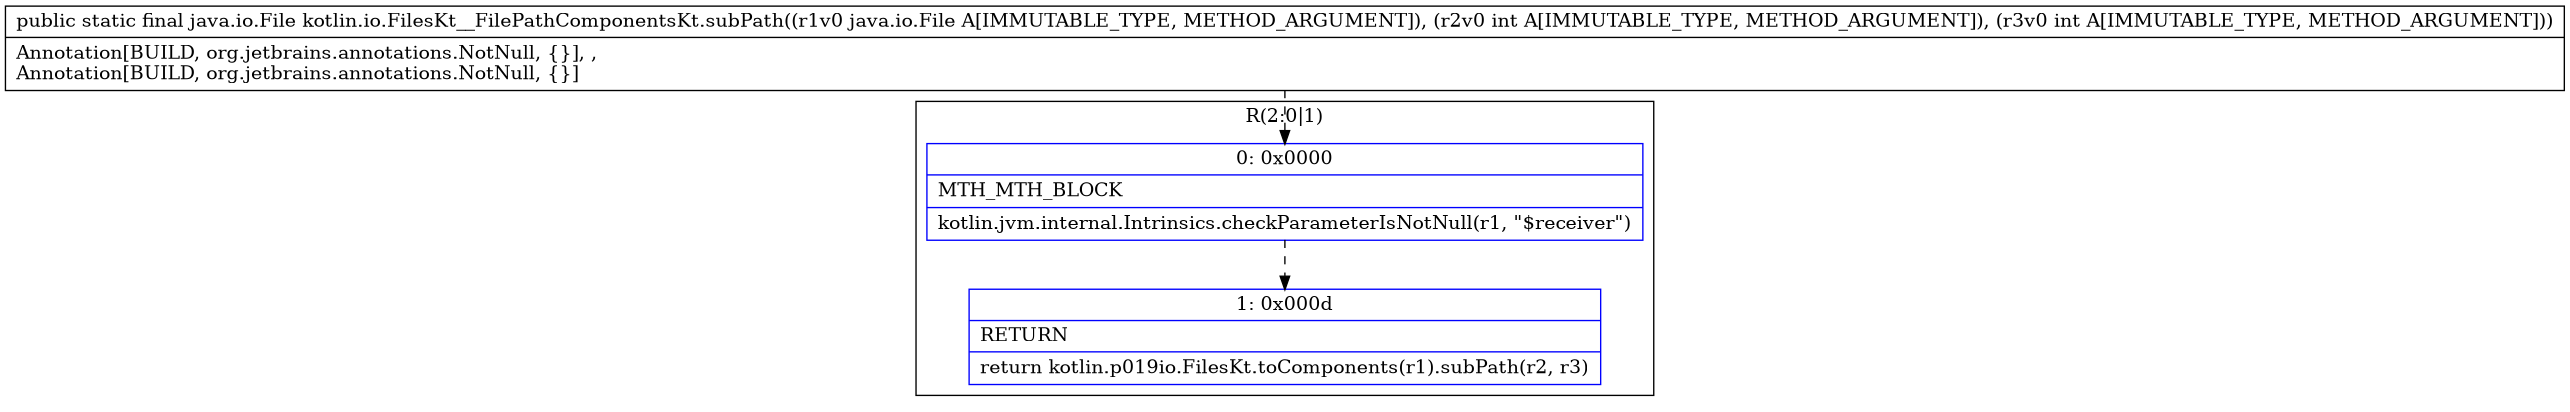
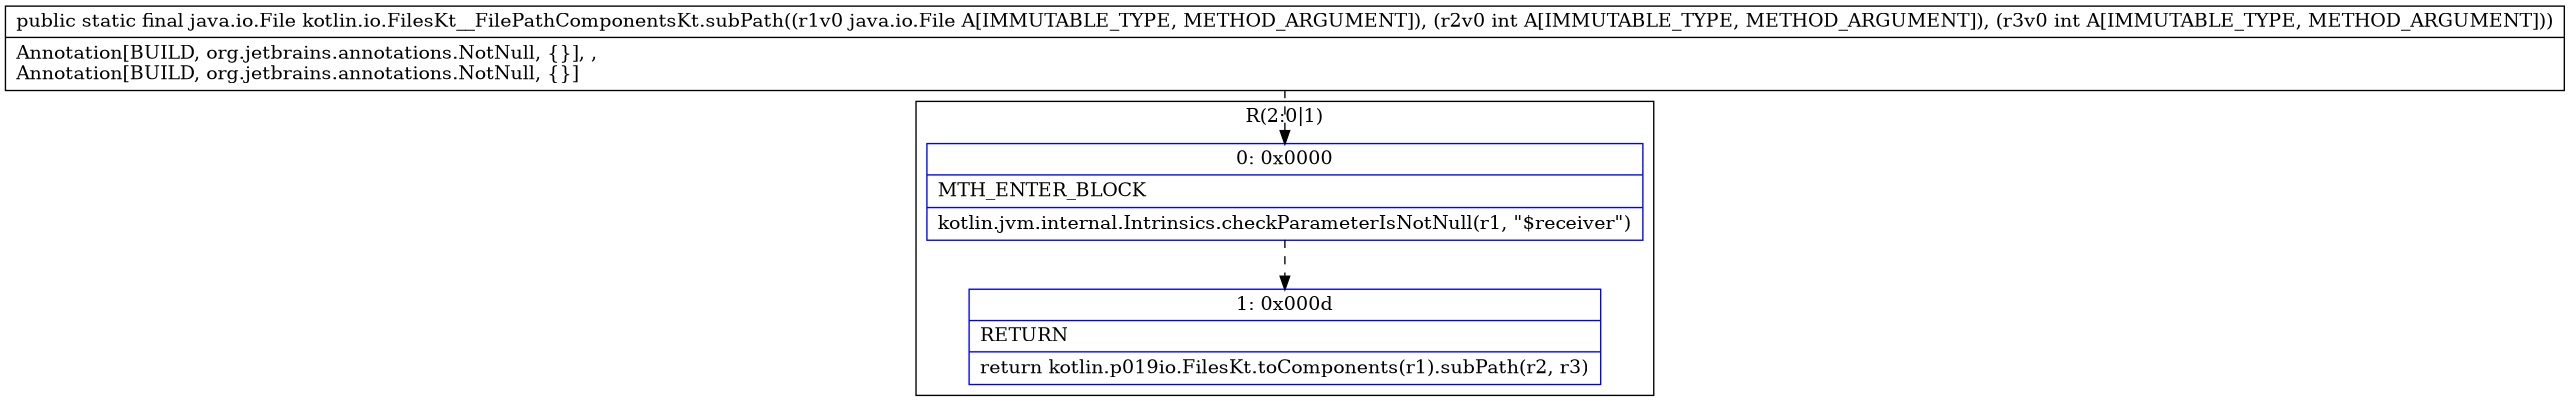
node "0: 0x0000": text "MTH_MTH_BLOCK" -> "MTH_ENTER_BLOCK"
